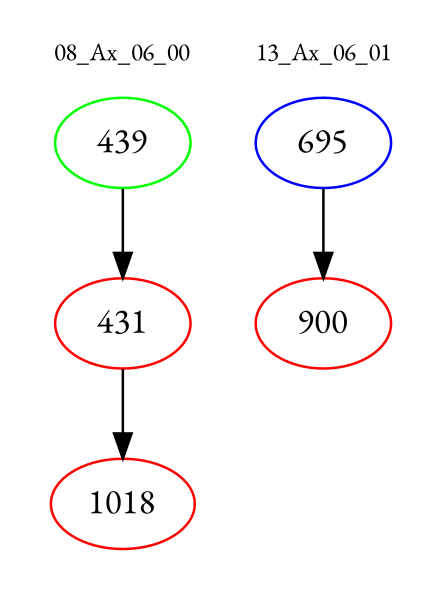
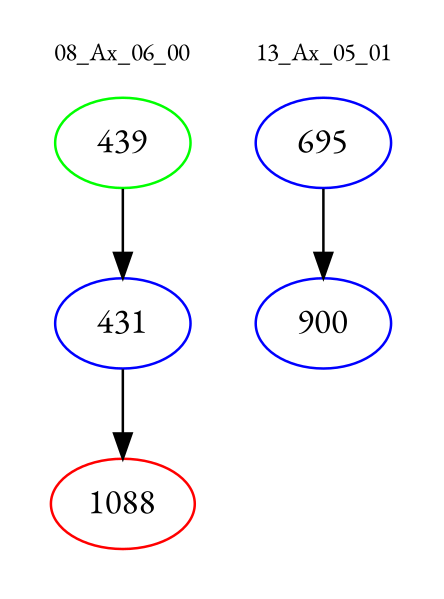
cluster "13_Ax_06_01": label "13_Ax_06_01" -> "13_Ax_05_01"
node "431": color red -> blue
node "900": color red -> blue
node "1018": label "1018" -> "1088"
